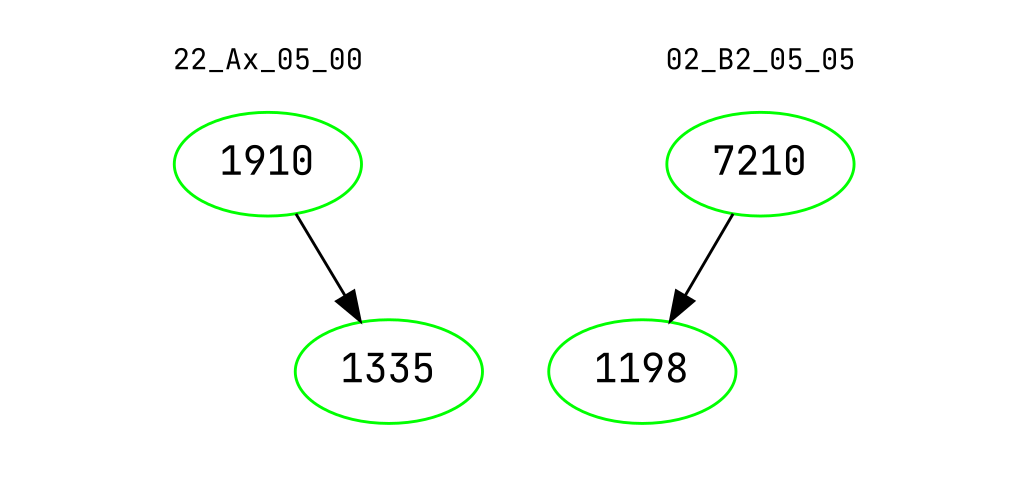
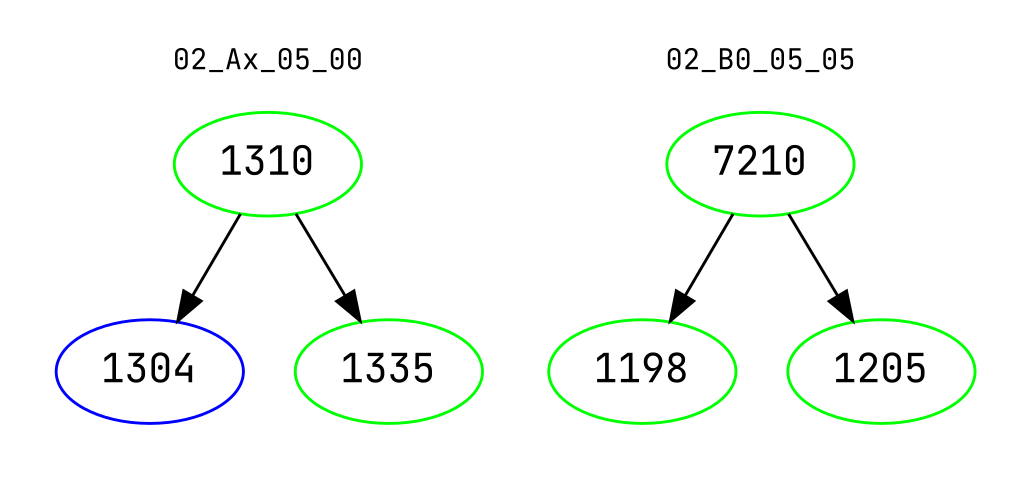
cluster "22_Ax_05_00": label "22_Ax_05_00" -> "02_Ax_05_00"
cluster "02_B2_05_05": label "02_B2_05_05" -> "02_B0_05_05"
node "1910": label "1910" -> "1310"
node "1304": added
node "1205": added
